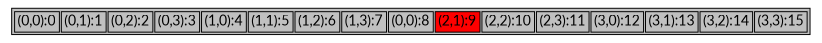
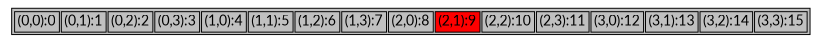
node "(0,0):0": text "(0,0):8" -> "(2,0):8"
